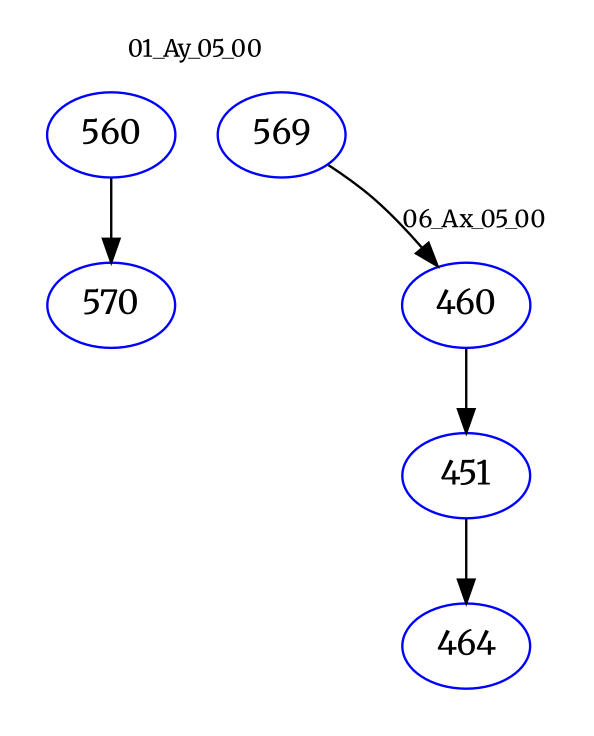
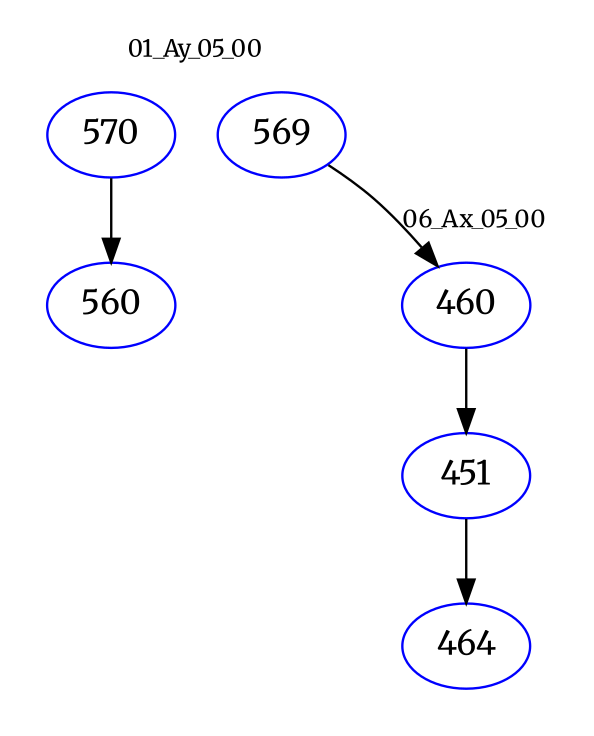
edge "560" -> "570": reversed
